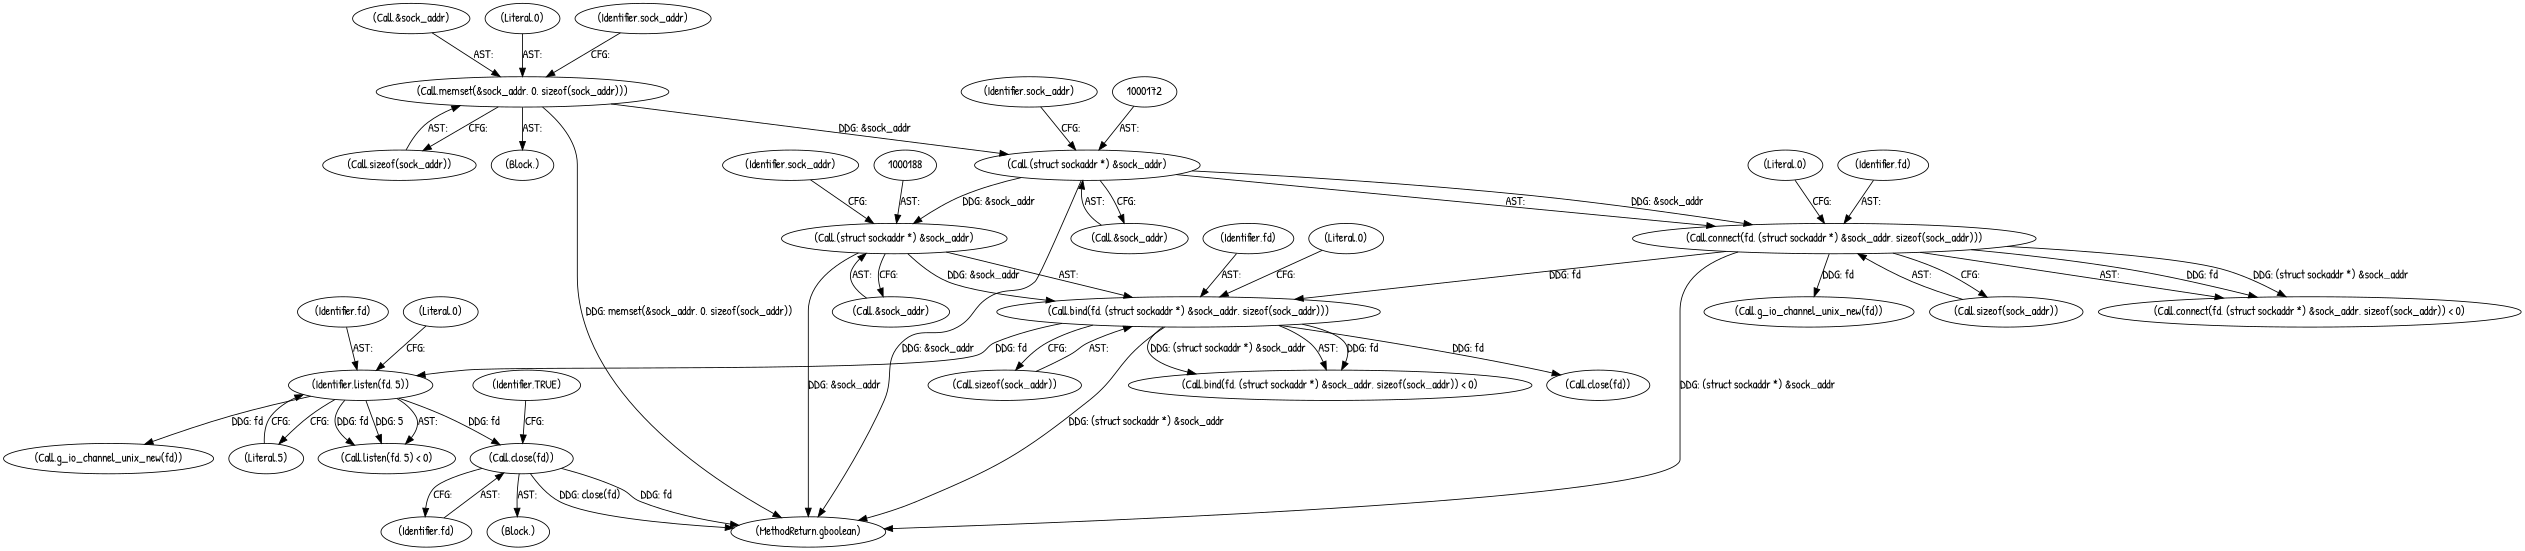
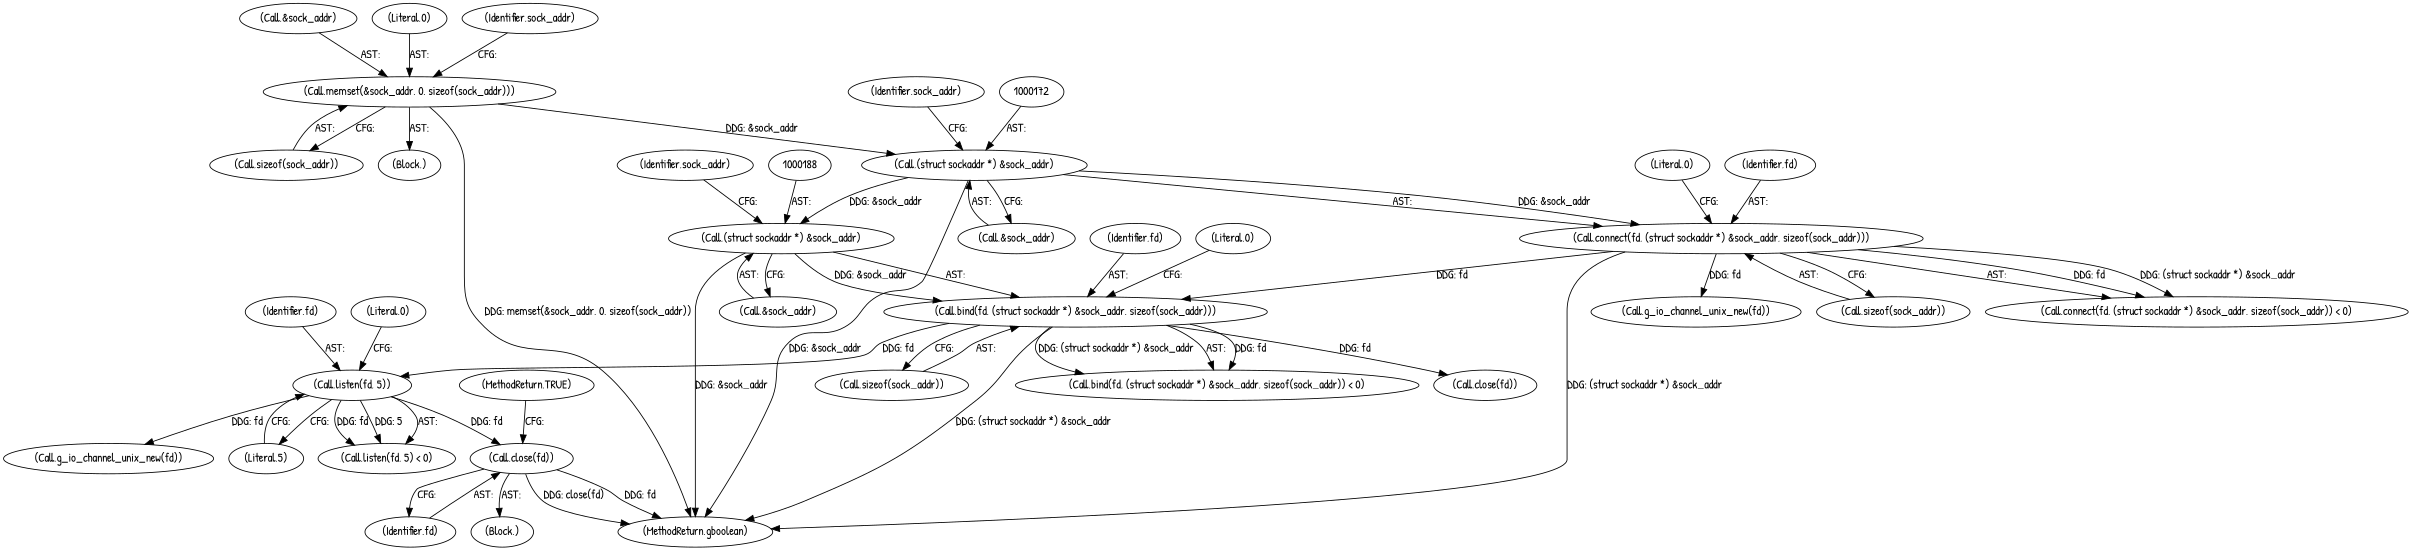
node "(Identifier,listen(fd, 5))": label "(Identifier,listen(fd, 5))" -> "(Call,listen(fd, 5))"
node "(Identifier,TRUE)": label "(Identifier,TRUE)" -> "(MethodReturn,TRUE)"
